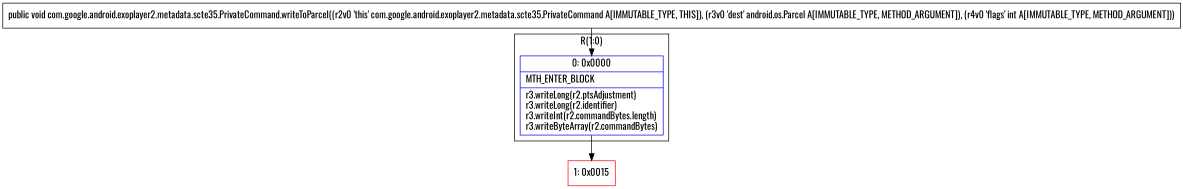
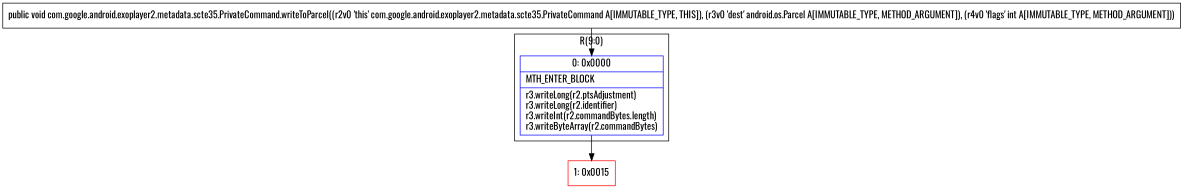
cluster "R(1:0)": label "R(1:0)" -> "R(9:0)"
